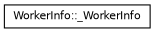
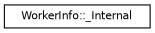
node "WorkerInfo::_WorkerInfo": label "WorkerInfo::_WorkerInfo" -> "WorkerInfo::_Internal"
